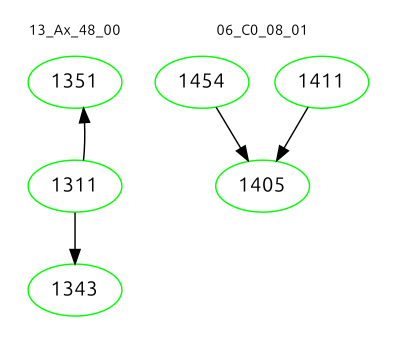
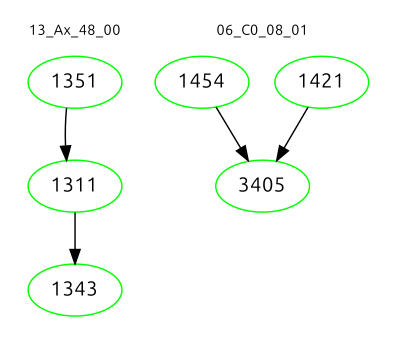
node "1411": label "1411" -> "1421"
edge "1311" -> "1351": reversed
node "1405": label "1405" -> "3405"
